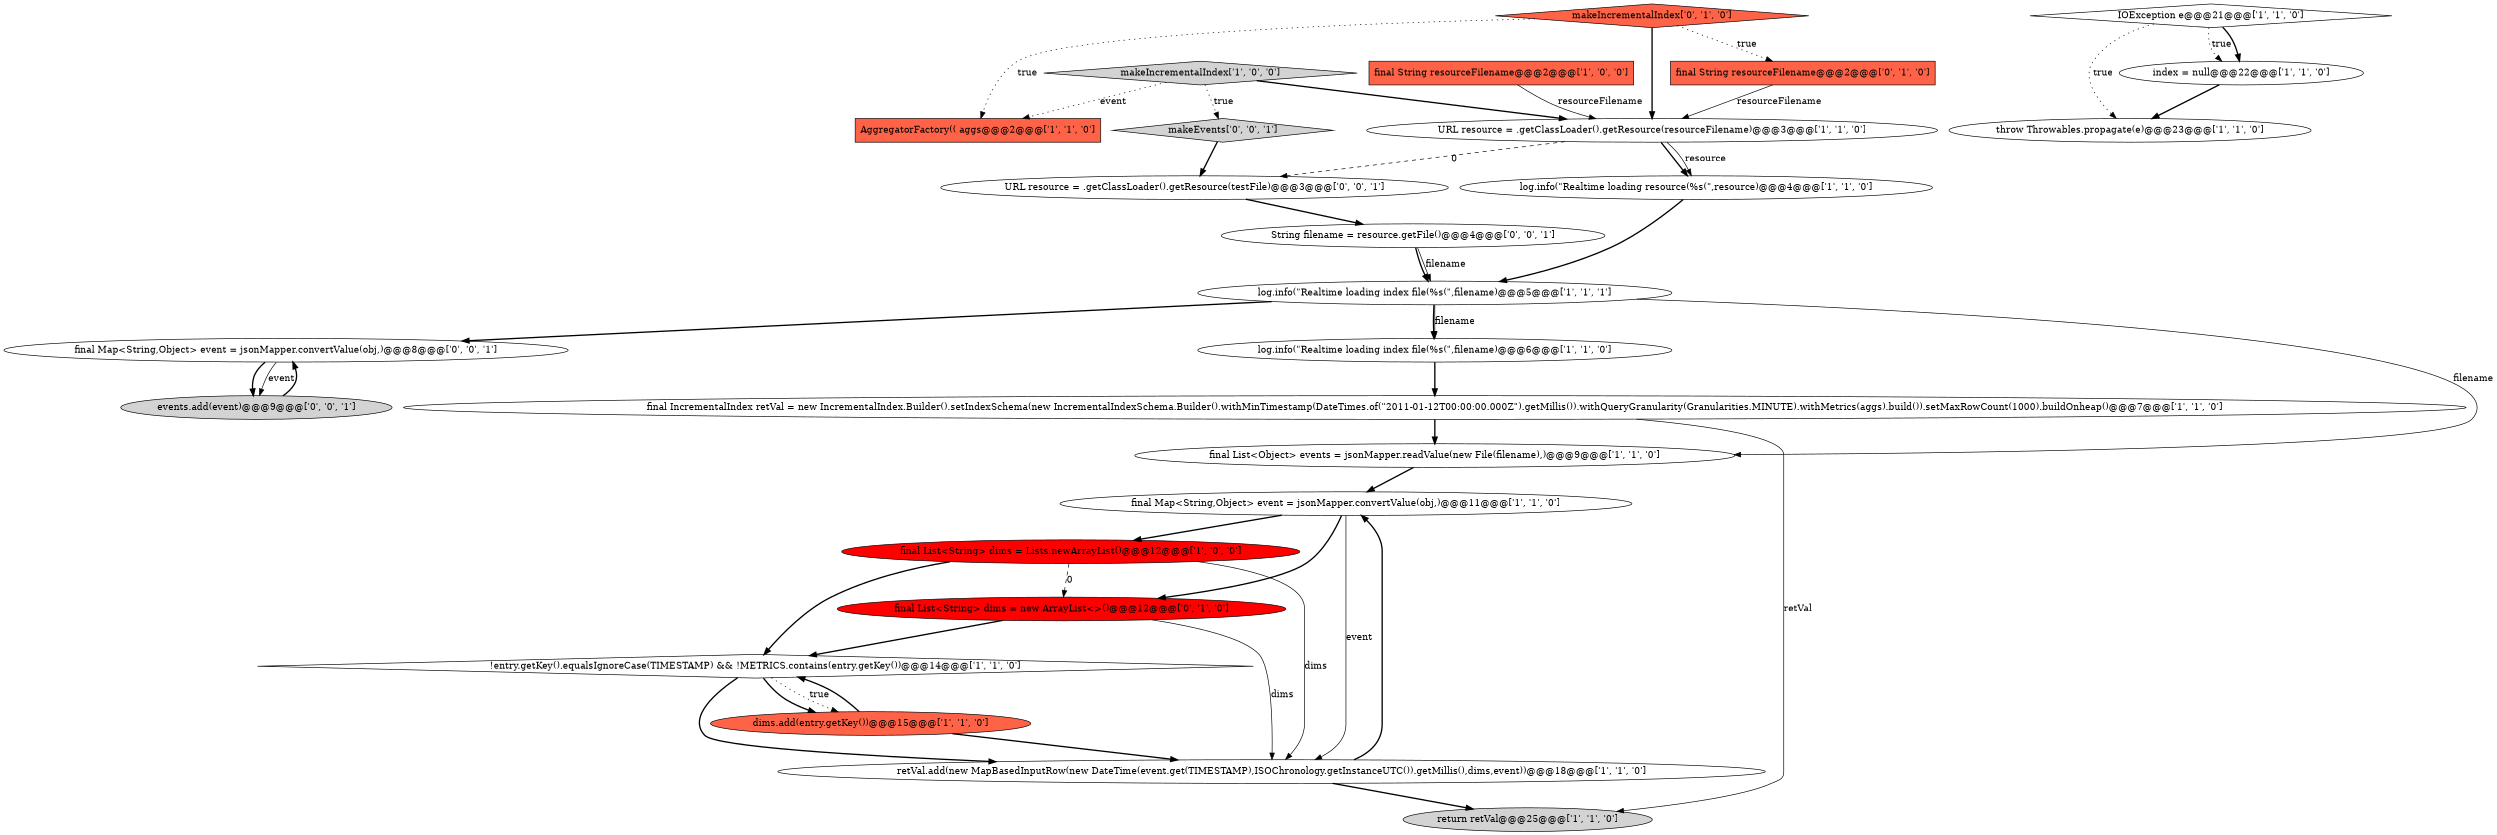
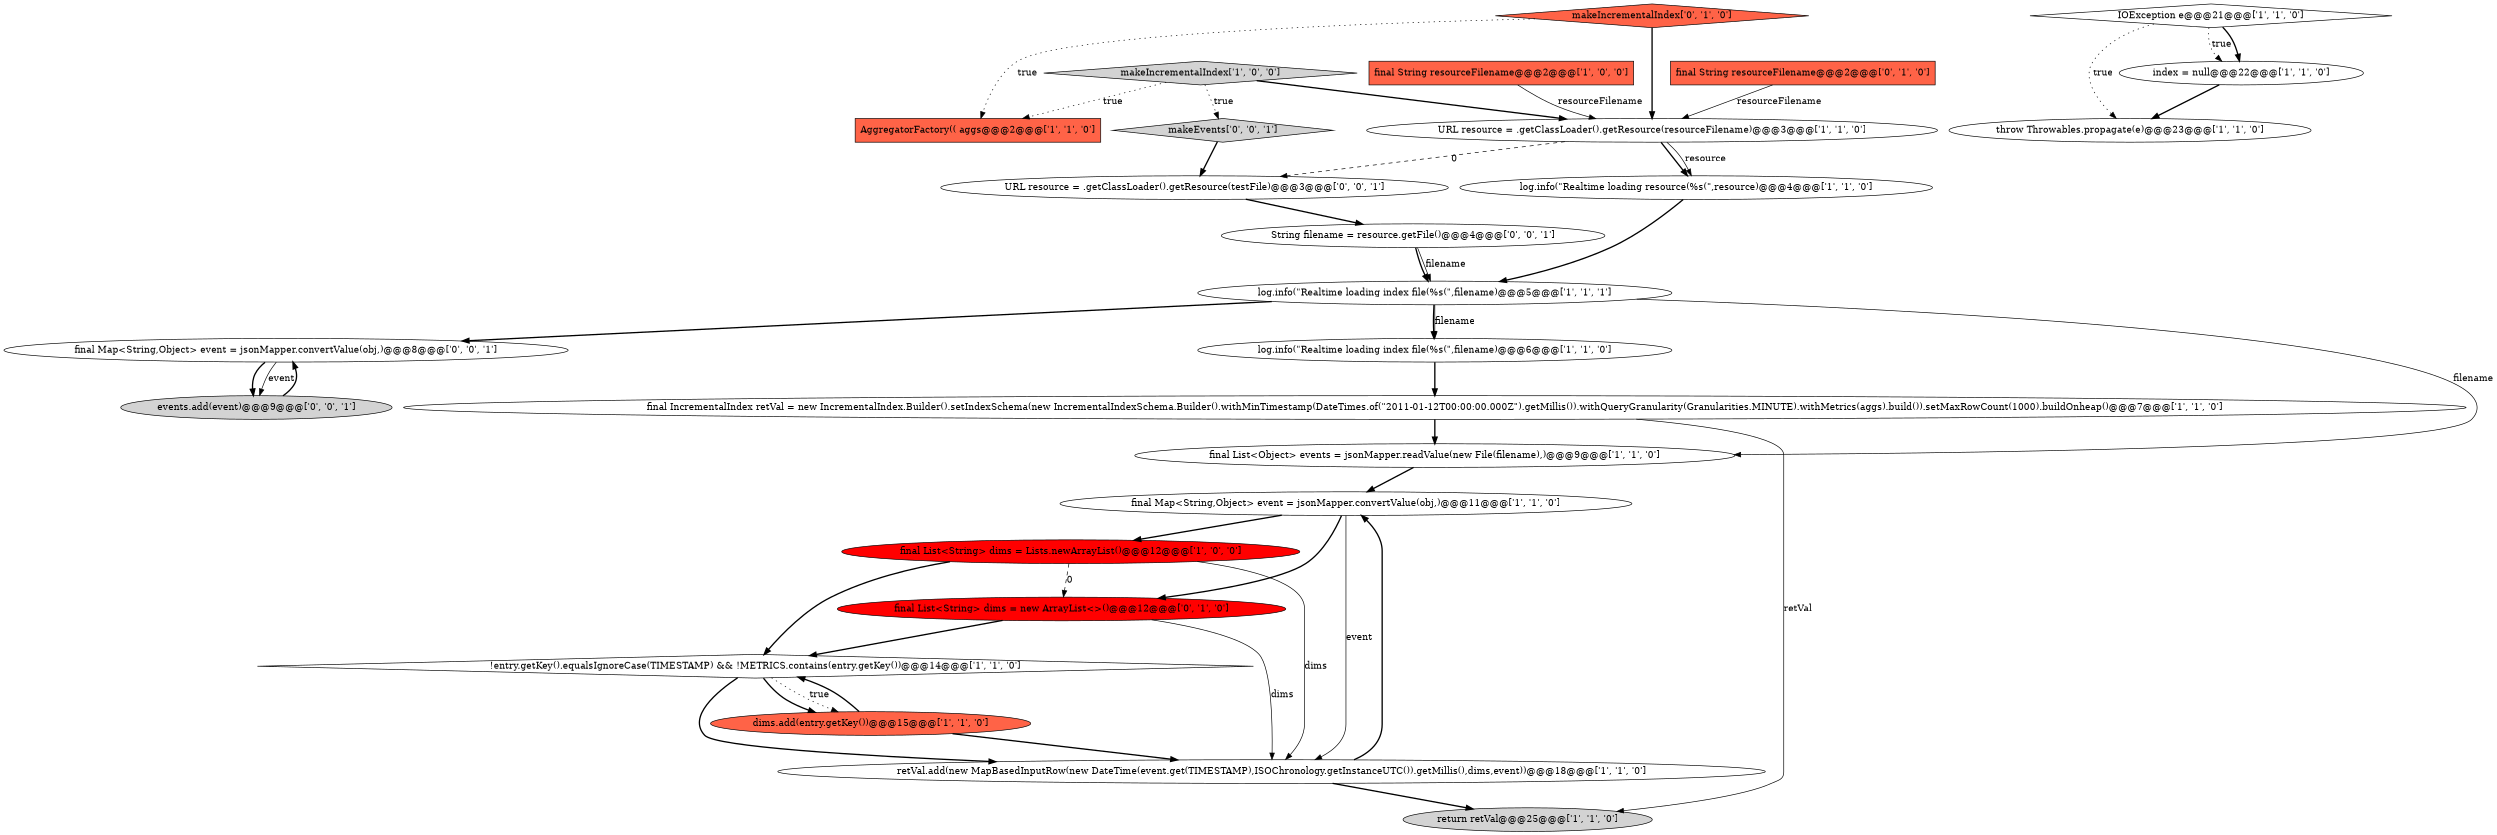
edge "makeIncrementalIndex['0', '1', '0']" -> "final String resourceFilename@@@2@@@['0', '1', '0']": removed, label "true"
edge "makeIncrementalIndex['1', '0', '0']" -> "AggregatorFactory(( aggs@@@2@@@['1', '1', '0']": label "event" -> "true"
